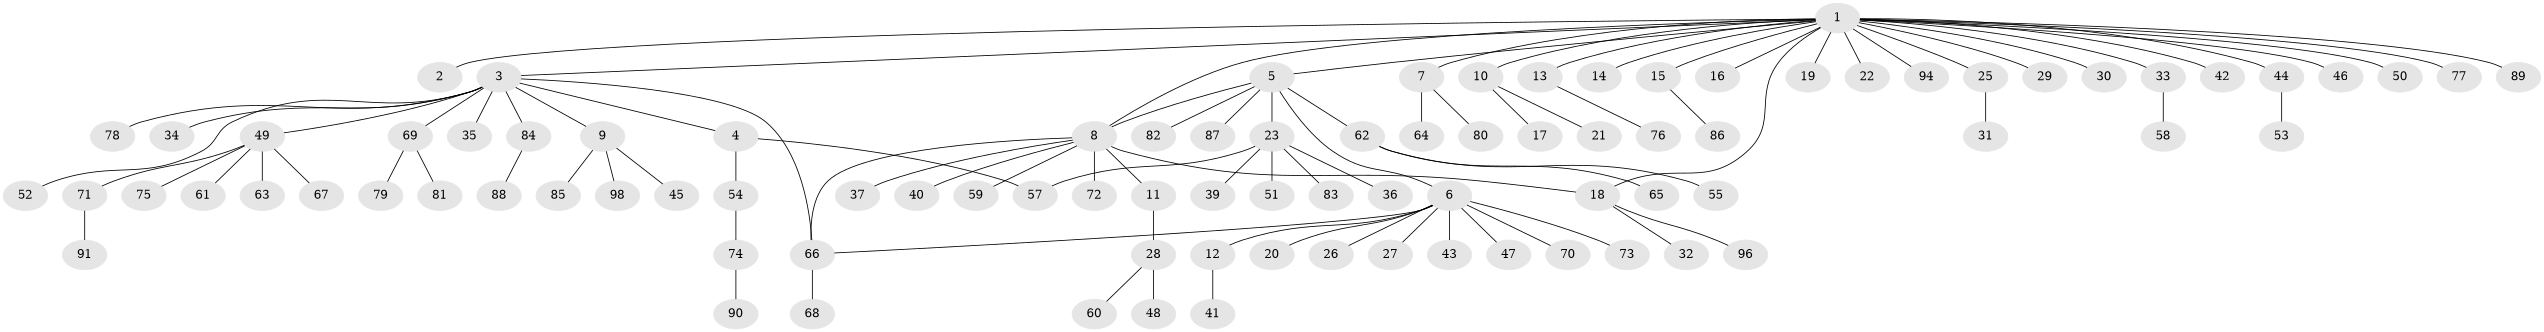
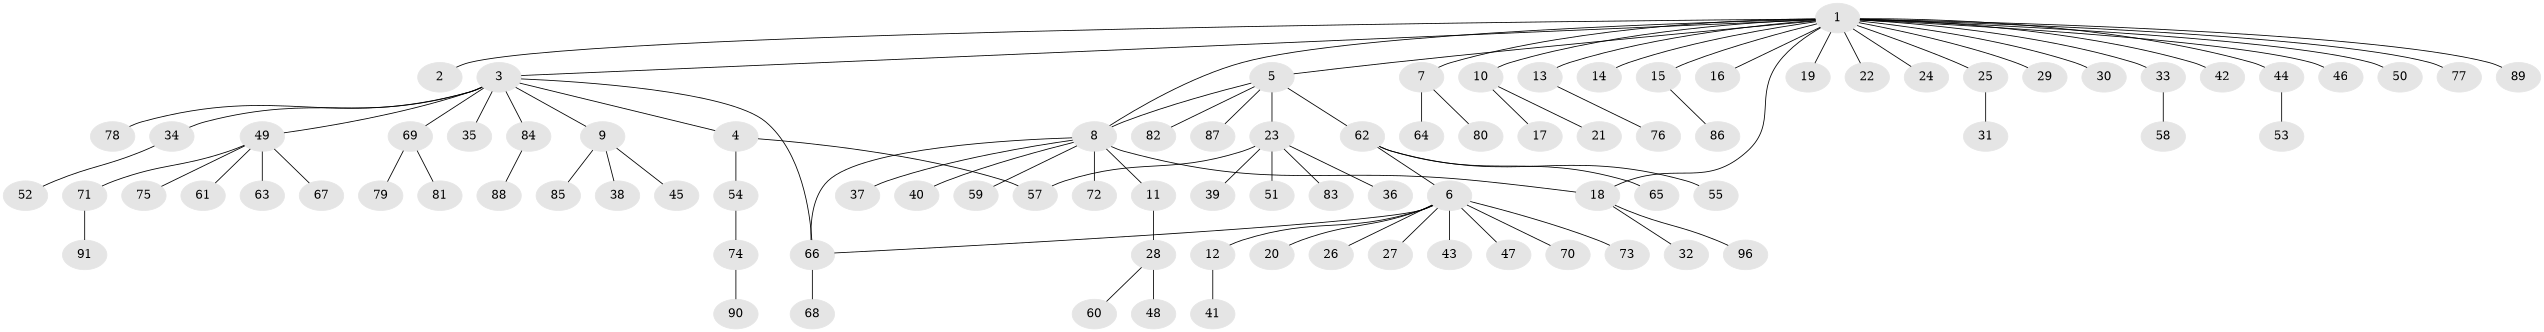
node "94": label "94" -> "24"
edge "3" -- "52": now "34" -- "52"
edge "5" -- "6": now "62" -- "6"
node "98": label "98" -> "38"
